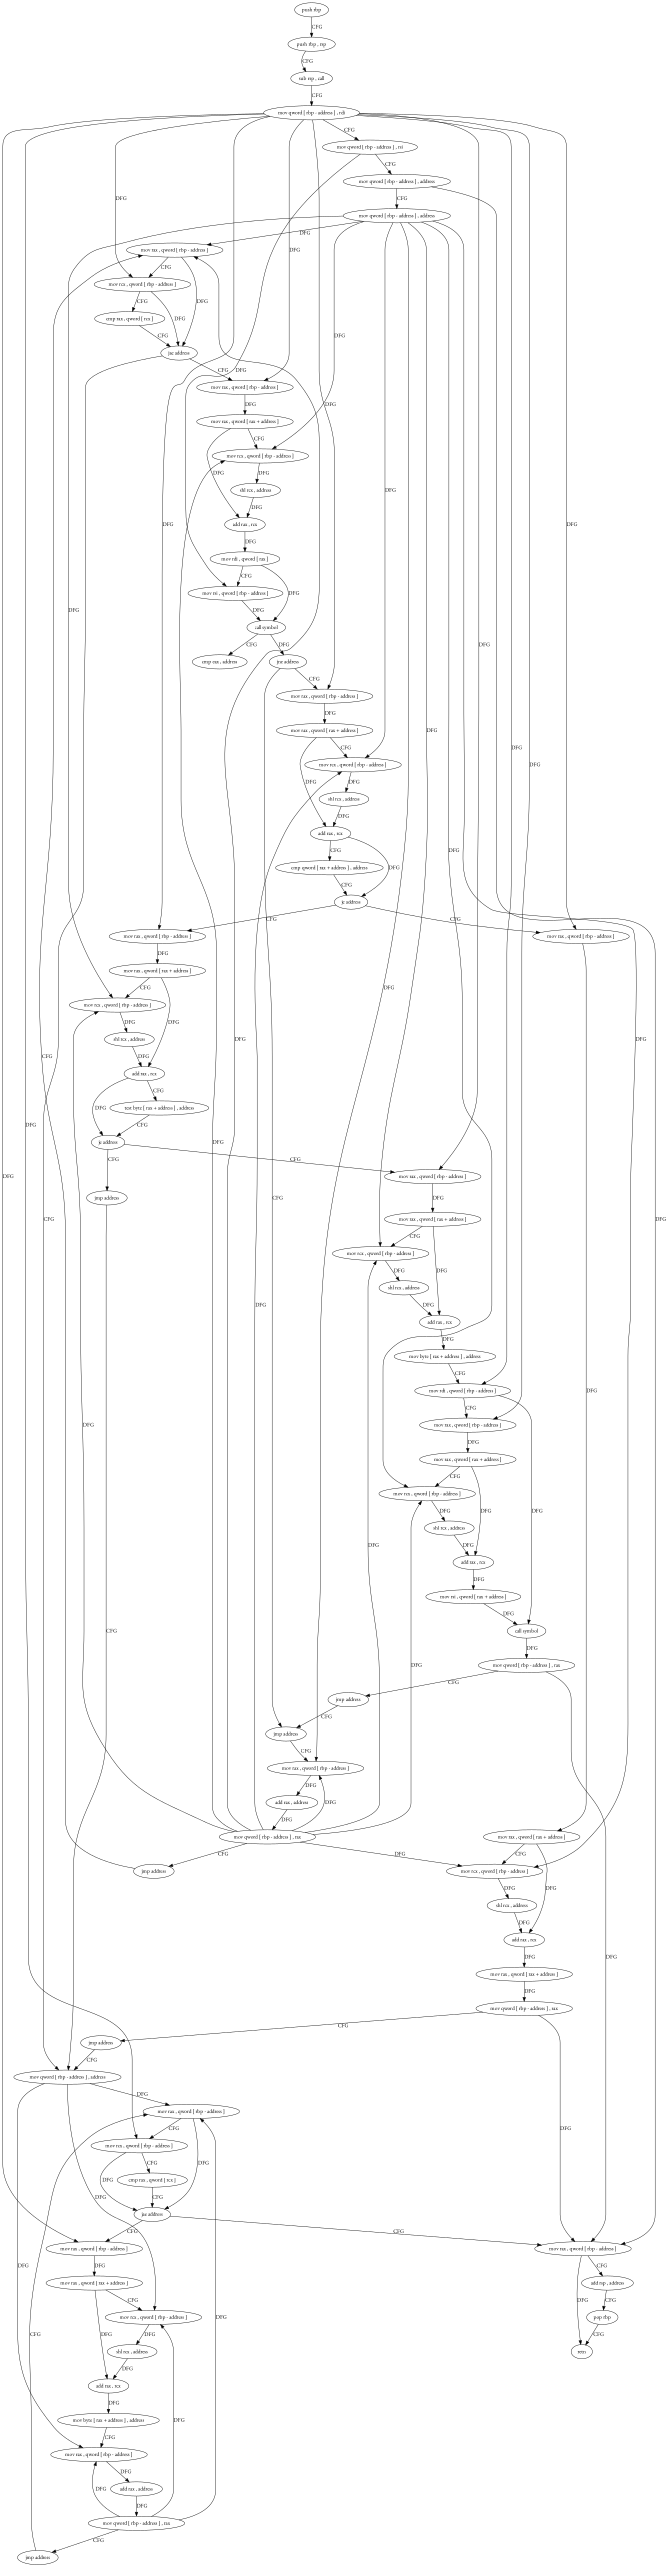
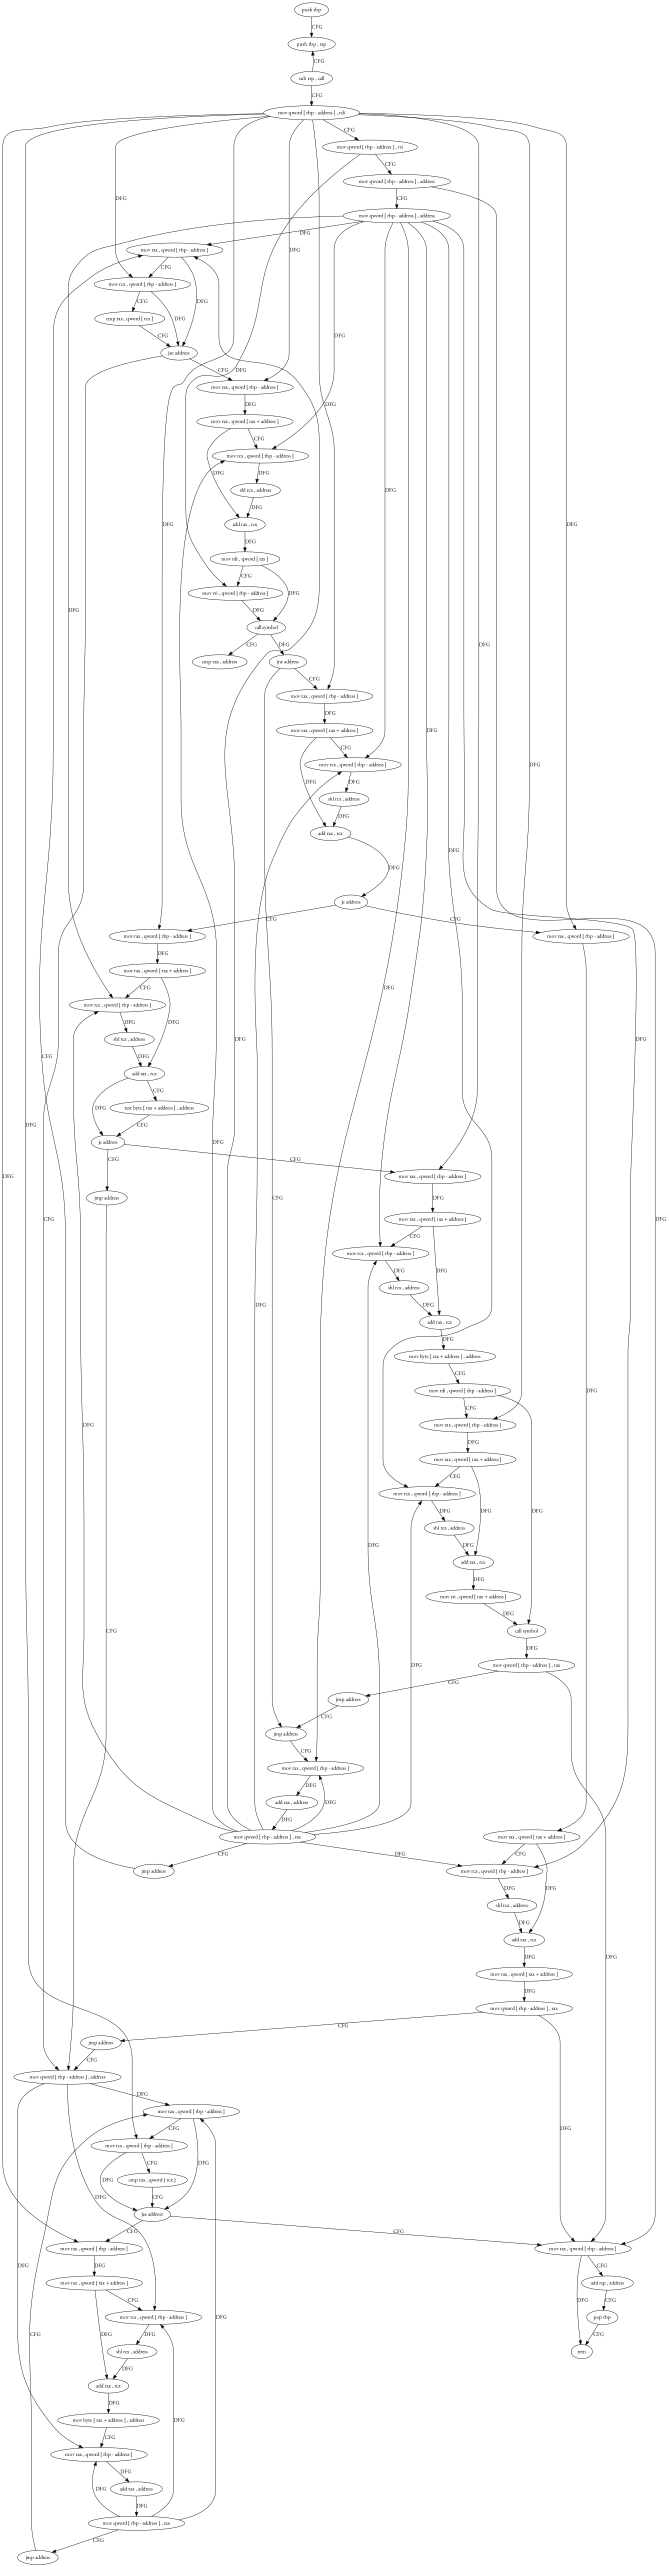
edge "push rbp , rsp" -> "sub rsp , call": reversed
edge "mov qword [ rbp - address ] , rdi" -> "mov rdi , qword [ rbp - address ]": removed, label "DFG"
node "cmp qword [ rax + address ] , address": removed
